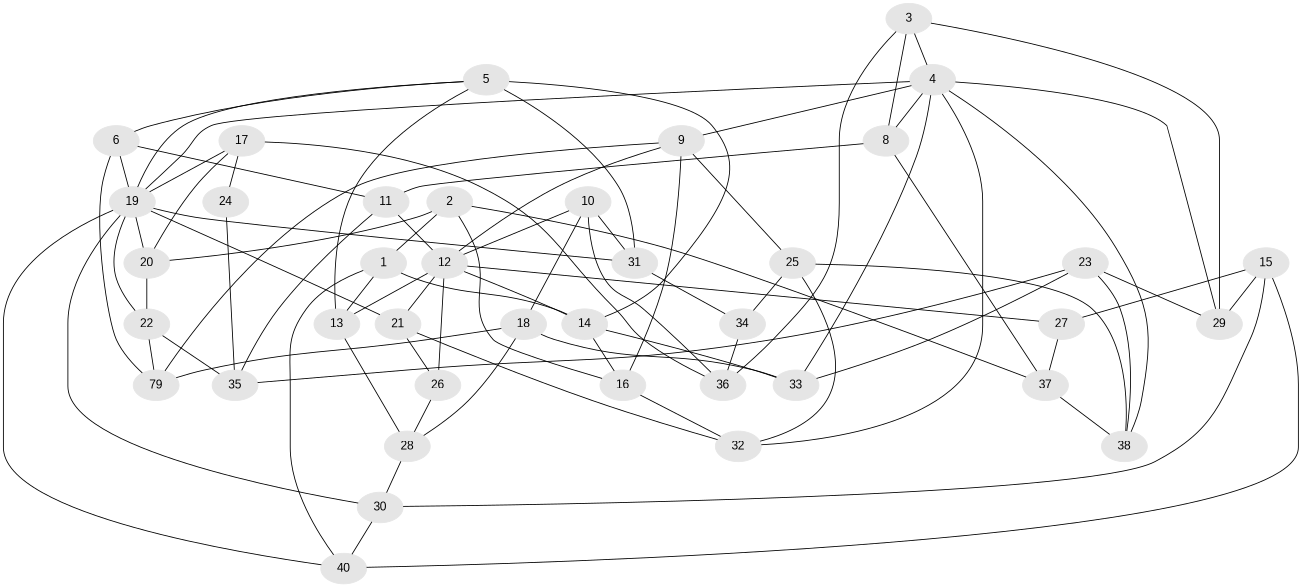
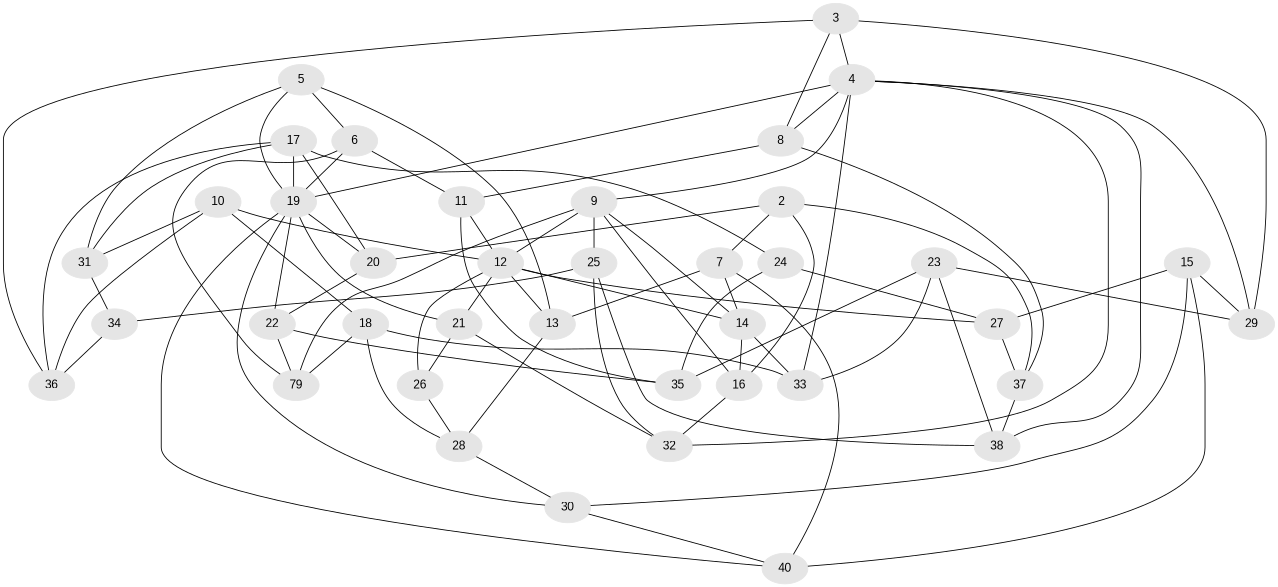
edge "5" -- "14": now "9" -- "14"
edge "19" -- "31": now "17" -- "31"
node "1": label "1" -> "7"
edge "24" -- "27": added
